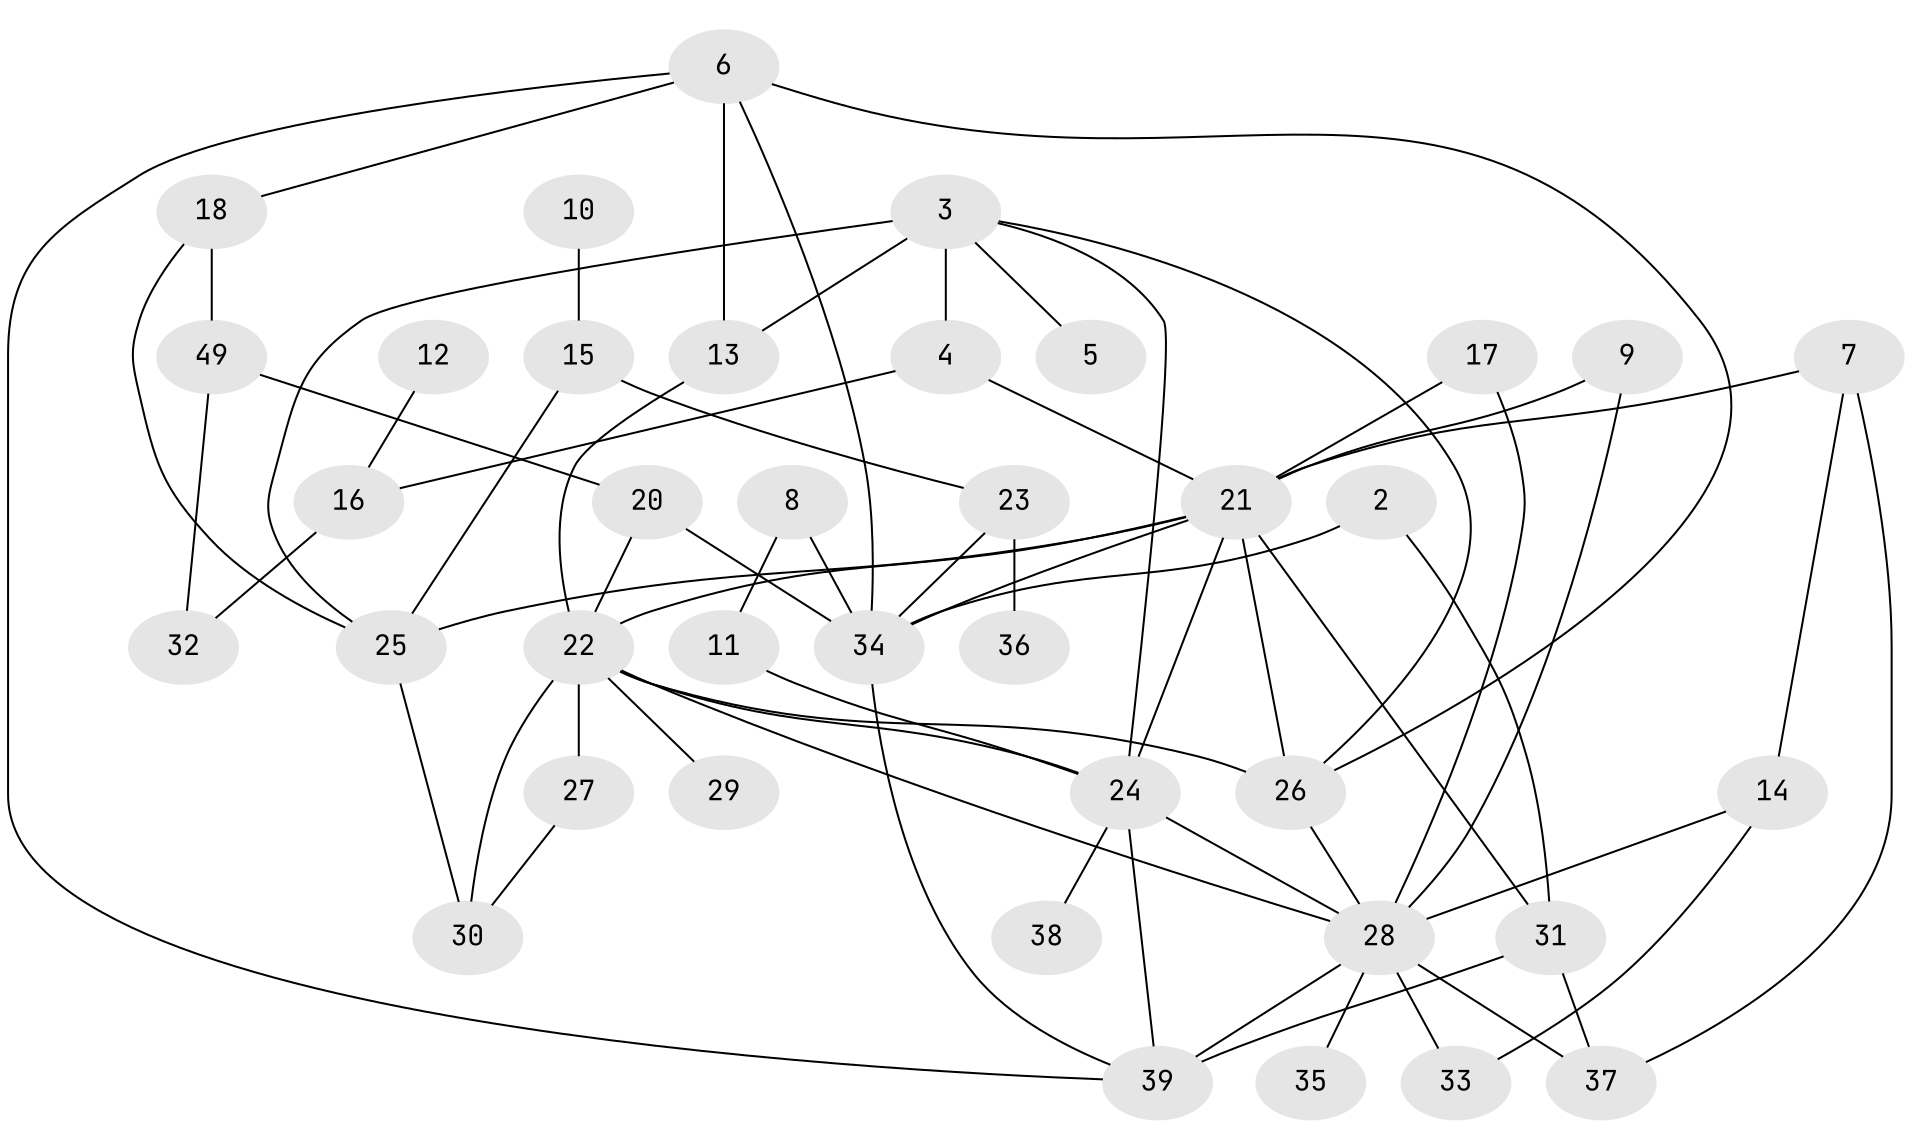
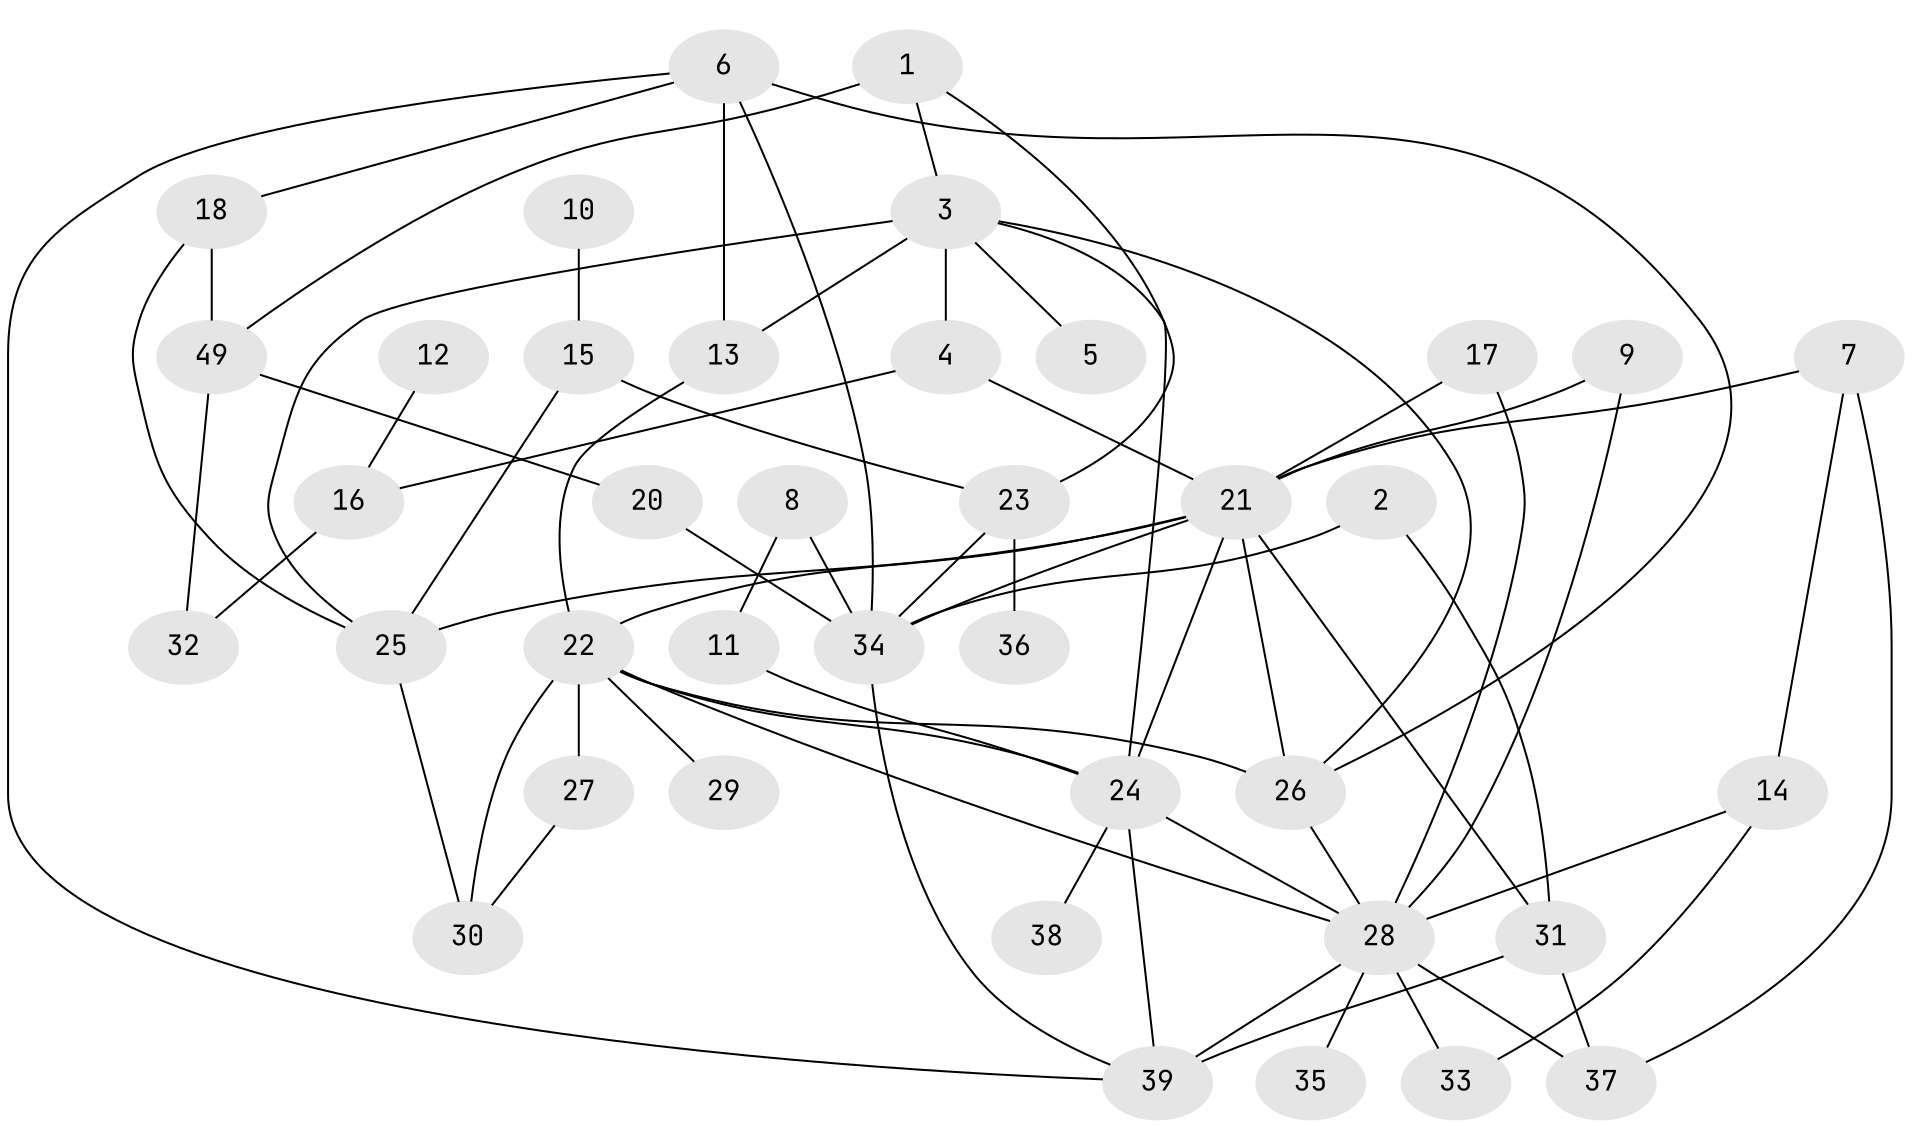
node "1": added
edge "20" -- "22": removed
